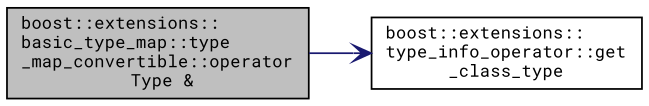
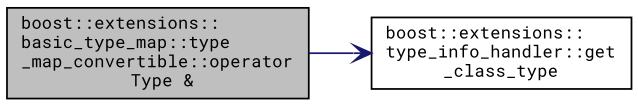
node "boost::extensions:: type_info_operator::get _class_type": label "boost::extensions:: type_info_operator::get _class_type" -> "boost::extensions:: type_info_handler::get _class_type"
